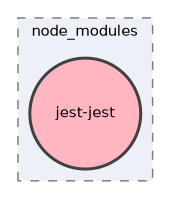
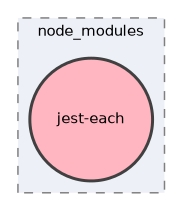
node "jest-jest": label "jest-jest" -> "jest-each"
